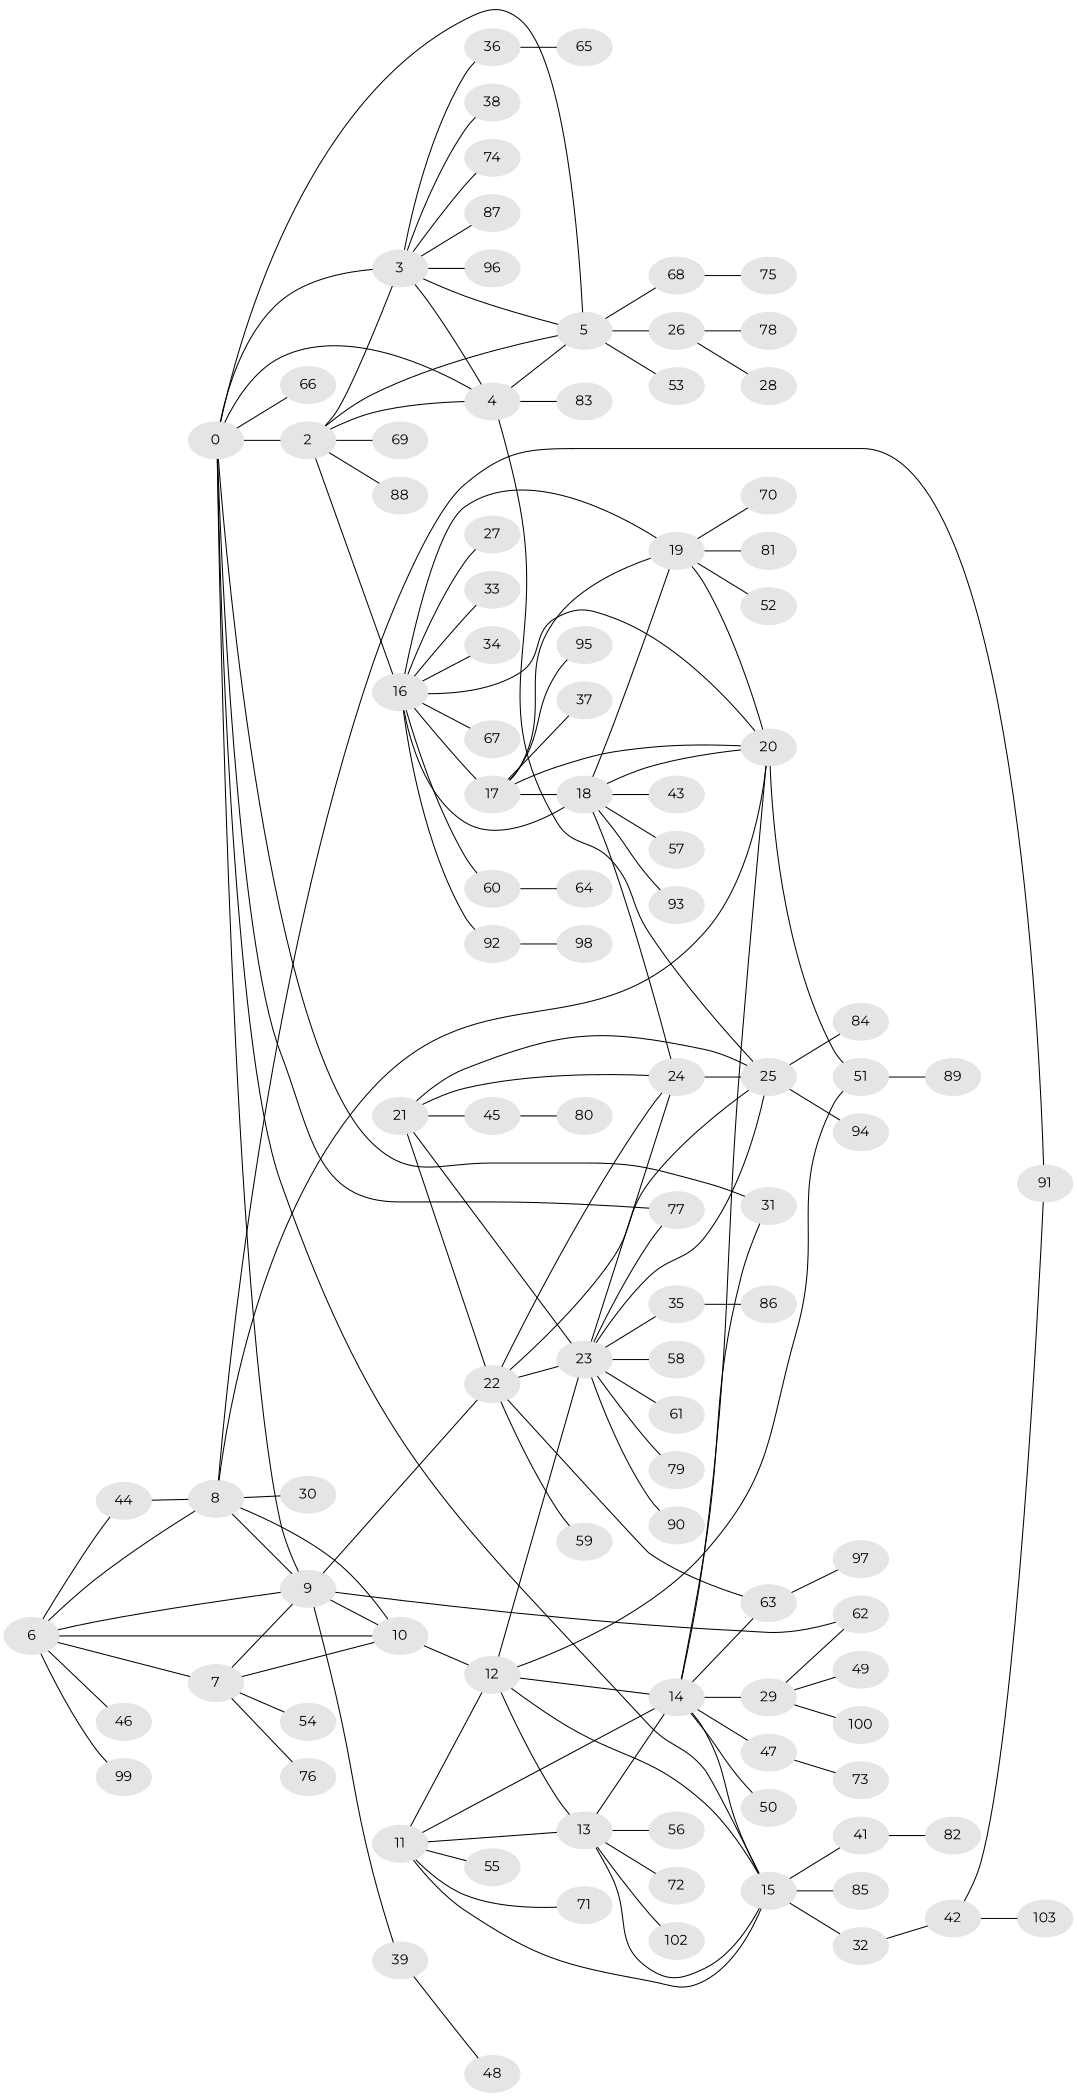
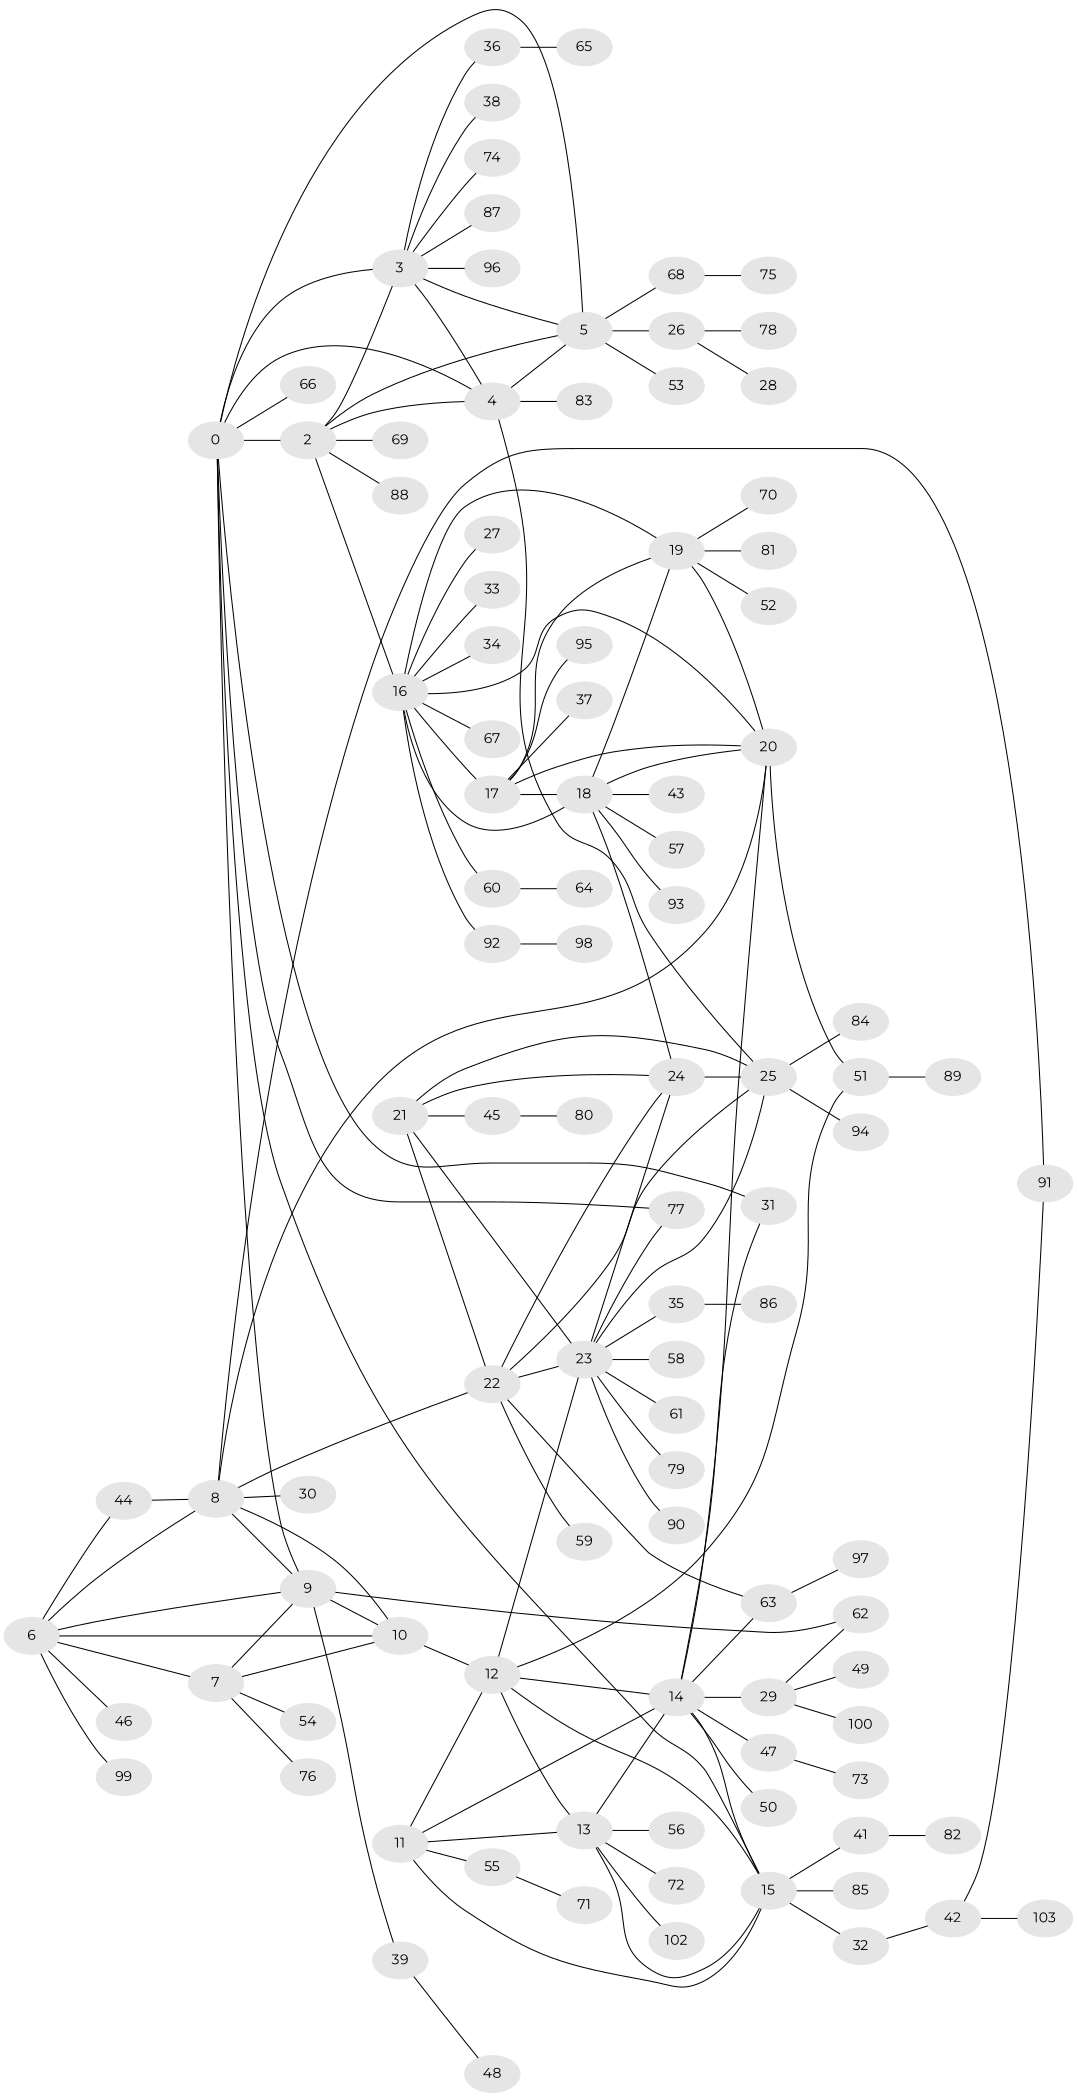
edge "22" -- "9": now "22" -- "8"
edge "11" -- "71": now "55" -- "71"
